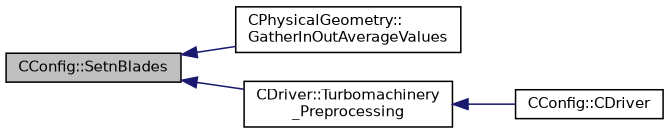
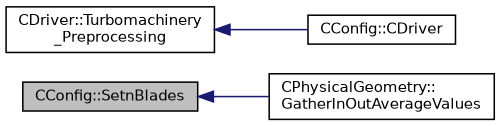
edge "CDriver::Turbomachinery _Preprocessing" -> "CConfig::SetnBlades": removed
